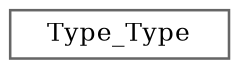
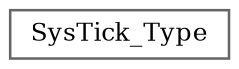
node "Type_Type": label "Type_Type" -> "SysTick_Type"
